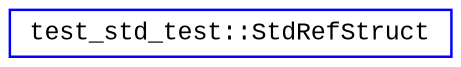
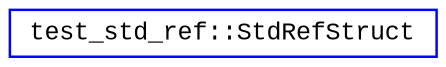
node "test_std_test::StdRefStruct": label "test_std_test::StdRefStruct" -> "test_std_ref::StdRefStruct"
